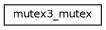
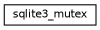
node "mutex3_mutex": label "mutex3_mutex" -> "sqlite3_mutex"
